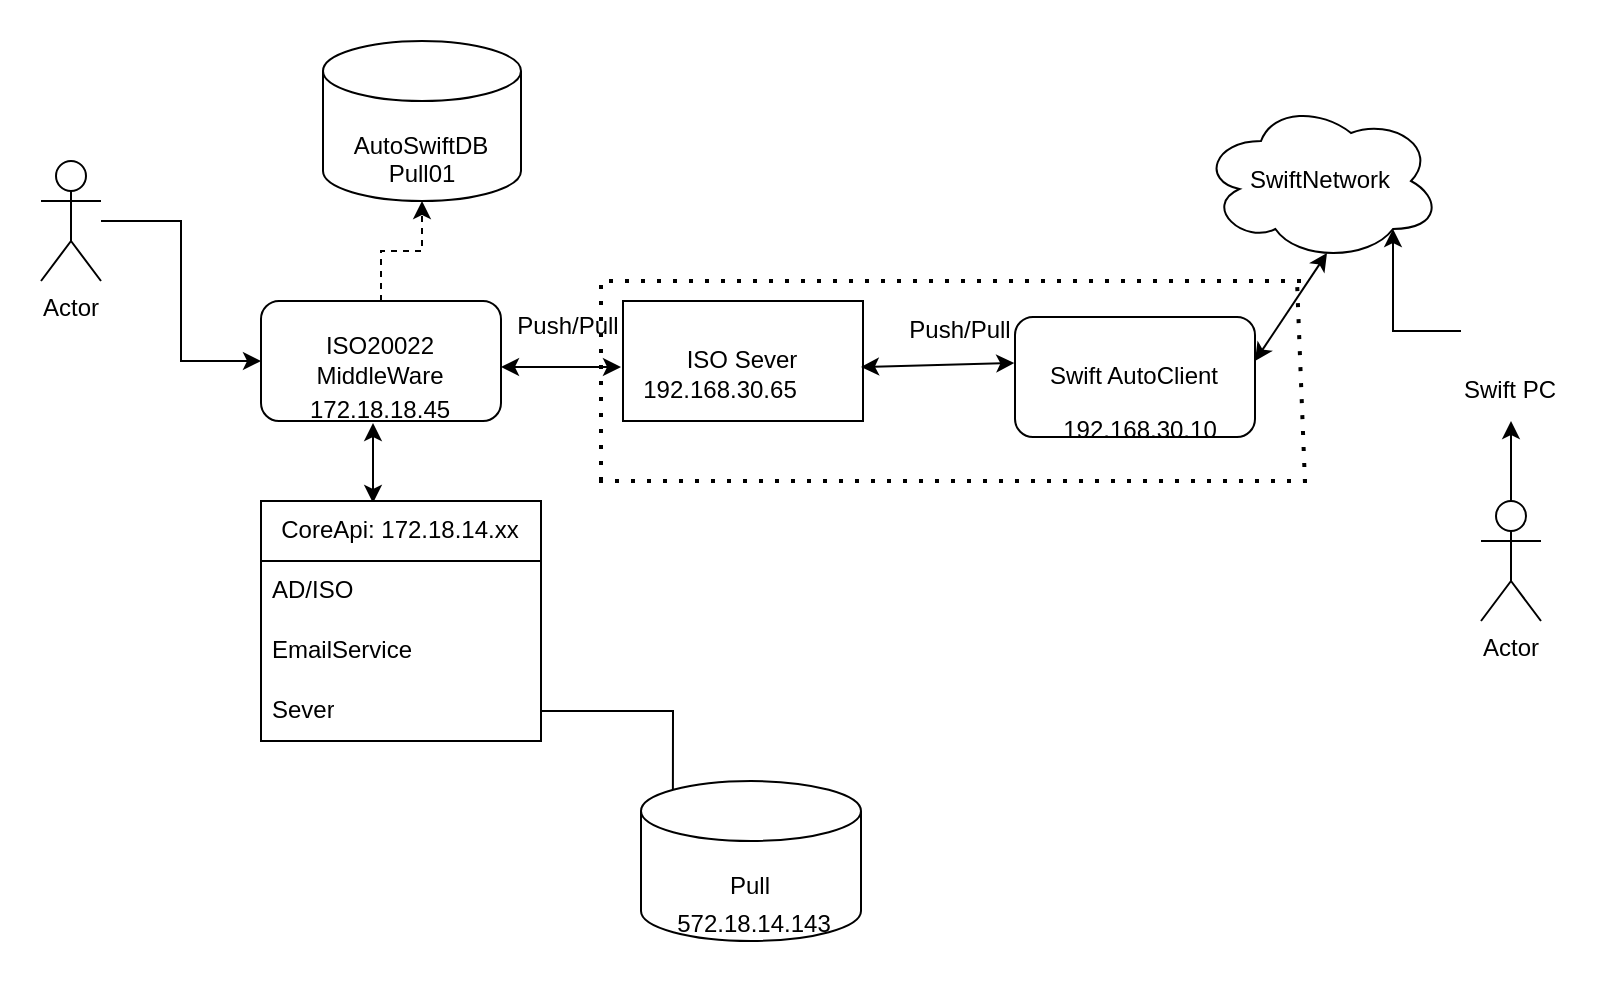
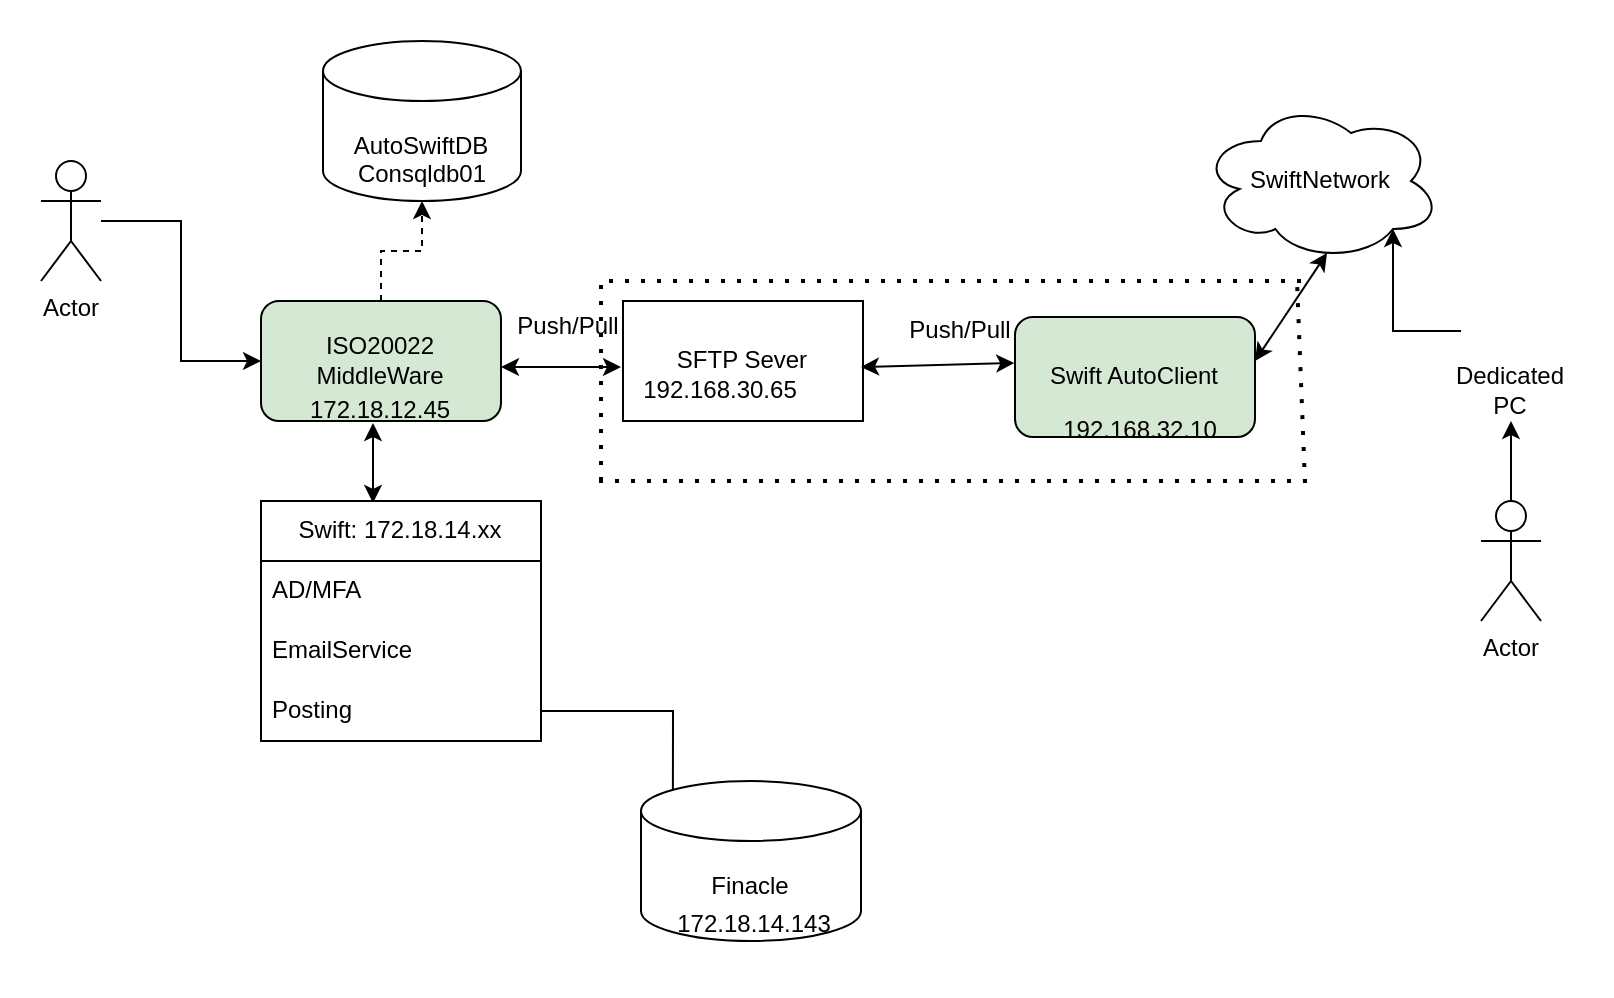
node "Pull01": label "Pull01" -> "Consqldb01"
node "ISO20022 MiddleWare": fillcolor #ffffff -> #d5e8d4
node "ISO Sever": label "ISO Sever" -> "SFTP Sever"
node "Swift AutoClient": fillcolor #ffffff -> #d5e8d4
node "Swift PC": label "Swift PC" -> "Dedicated PC"
node "172.18.18.45": label "172.18.18.45" -> "172.18.12.45"
node "192.168.30.10": label "192.168.30.10" -> "192.168.32.10"
node "CoreApi: 172.18.14.xx": label "CoreApi: 172.18.14.xx" -> "Swift: 172.18.14.xx"
node "AD/ISO": label "AD/ISO" -> "AD/MFA"
node "Sever": label "Sever" -> "Posting"
node "Pull": label "Pull" -> "Finacle"
node "572.18.14.143": label "572.18.14.143" -> "172.18.14.143"
